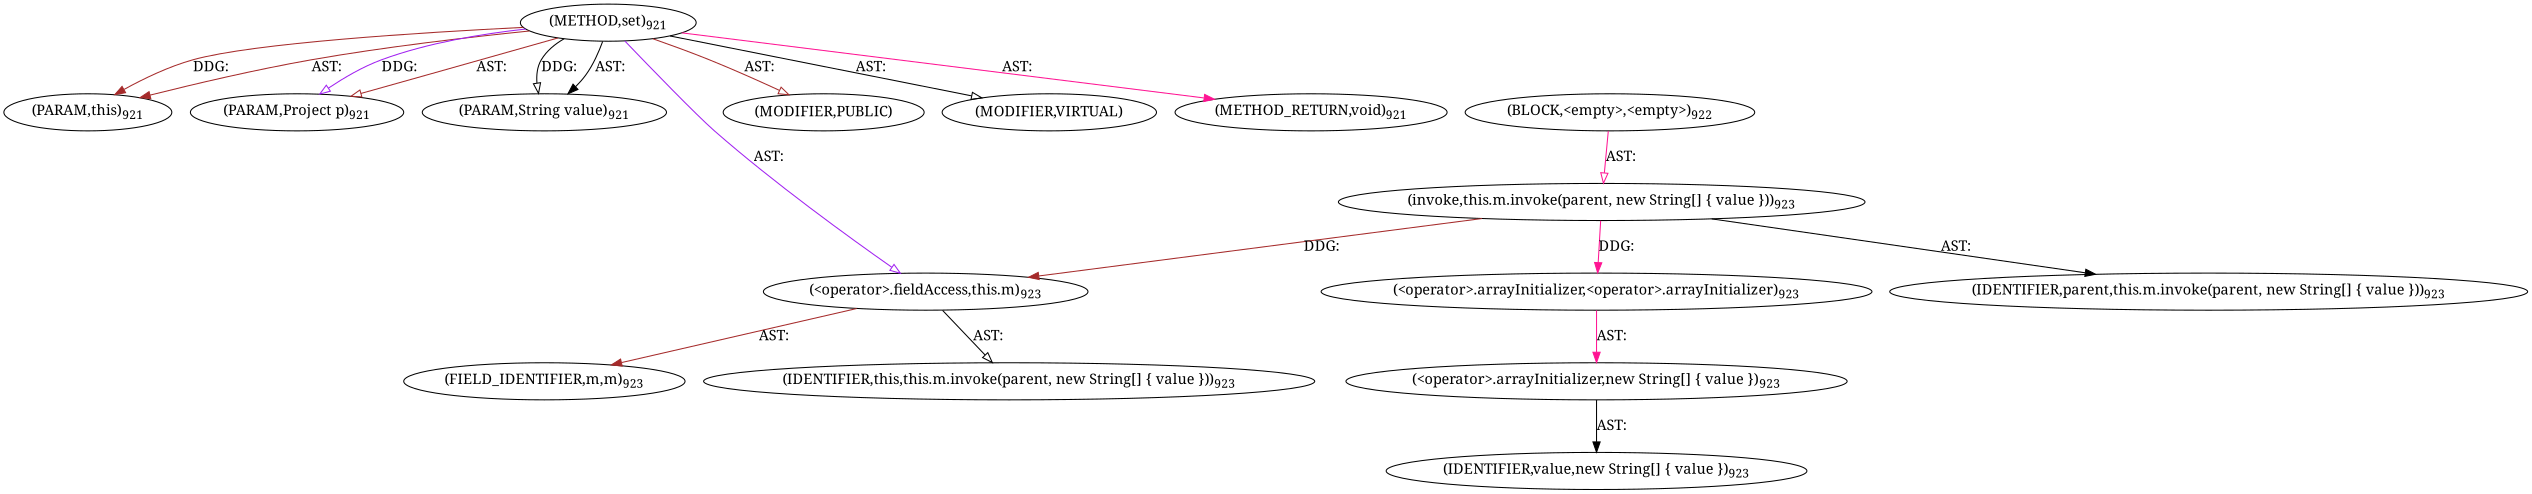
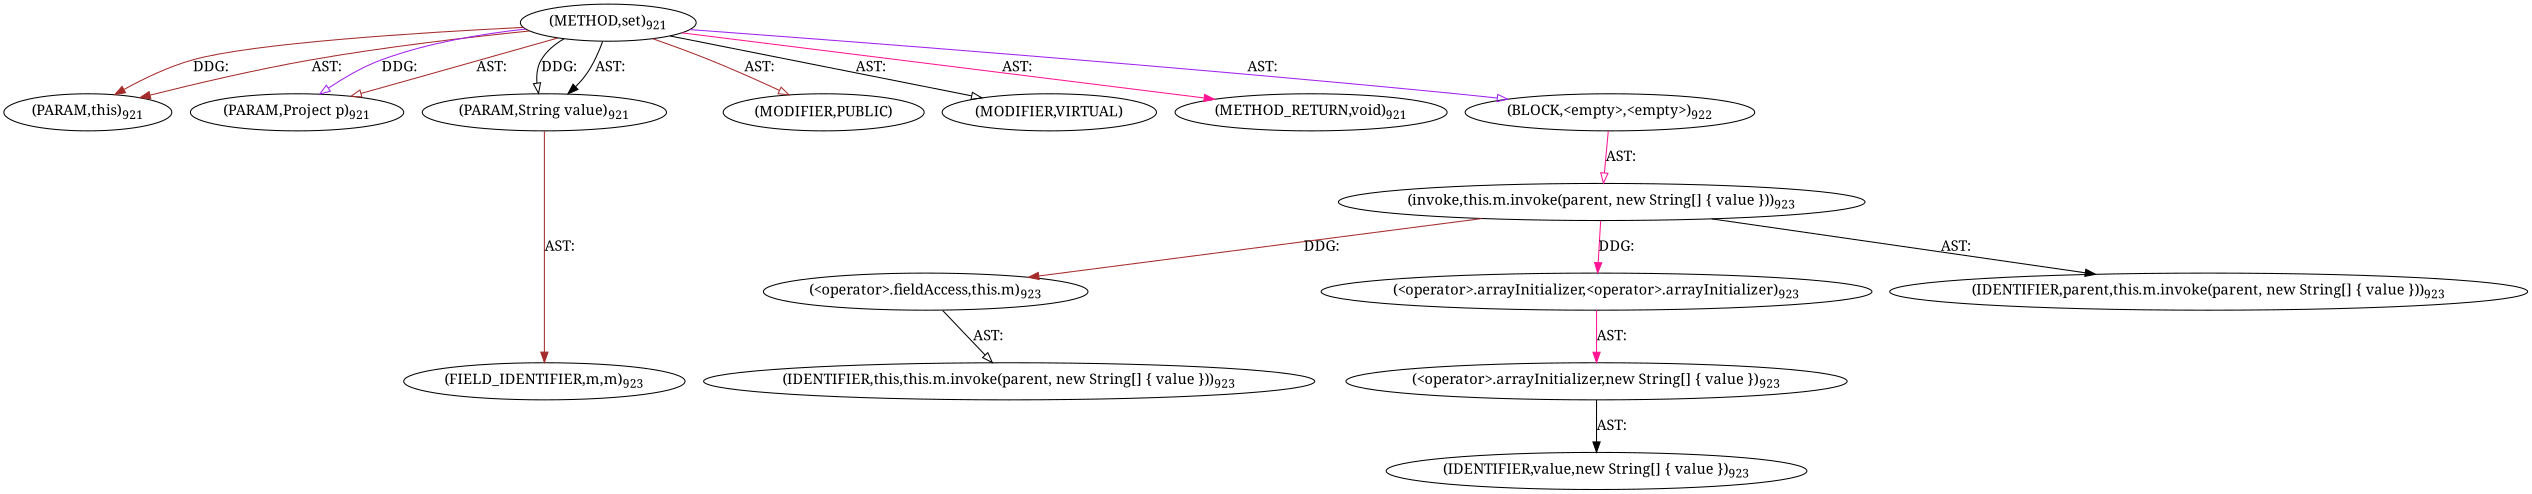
edge "(METHOD,set)" -> "(<operator>.fieldAccess,this.m)": now "(METHOD,set)" -> "(BLOCK,<empty>,<empty>)"
edge "(<operator>.fieldAccess,this.m)" -> "(FIELD_IDENTIFIER,m,m)": now "(PARAM,String value)" -> "(FIELD_IDENTIFIER,m,m)"
